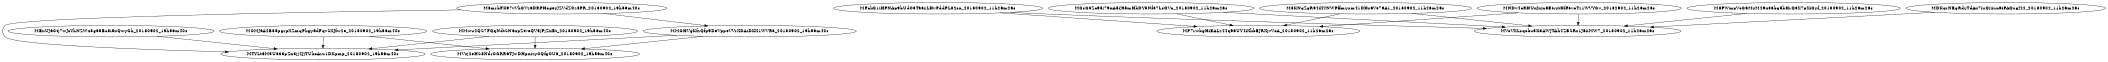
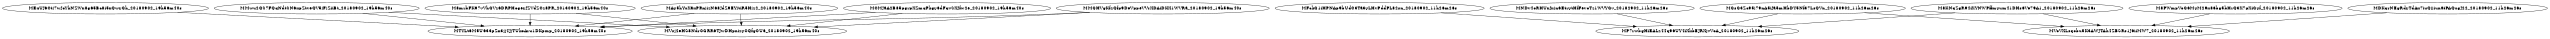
node "MAy5hYuXaxPRnjizN68JdZ9EYjtiR5Hjz2_20180902_19h56m40s": added
edge "MNDv4oRHUxJxjn6EtrytHfFevoTz1WVYGv_20182902_11h26m26s" -> "MVoVXLsqobu5K3AWJTAh4ZBSRs1J6iiMW7_20180902_11h26m26s": removed
edge "M8mrbFK97vVhGVz6DRPHogeyJZVdZCz8PR_20130902_19h56m40s" -> "MMGHVgKfzQfp9DeVppeVVrXDAiDKX1WVRa_20180902_19h56m40s": now "M8mrbFK97vVhGVz6DRPHogeyJZVdZCz8PR_20130902_19h56m40s" -> "MVsj2eHS8NdrCGRR6TJwDHpnizyCQfgCU6_20180902_19h56m40s"
edge "MFckG1iHPNAp9bUdC3Ta3yLHvPddPL82sn_20180902_11h26m26s" -> "MVoVXLsqobu5K3AWJTAh4ZBSRs1J6iiMW7_20180902_11h26m26s": removed
